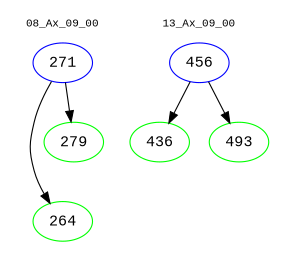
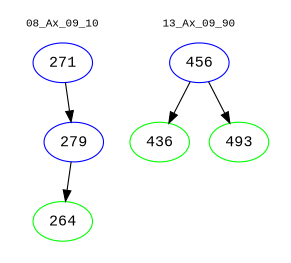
cluster "08_Ax_09_00": label "08_Ax_09_00" -> "08_Ax_09_10"
cluster "13_Ax_09_00": label "13_Ax_09_00" -> "13_Ax_09_90"
edge "271" -> "264": now "279" -> "264"
node "279": color green -> blue
